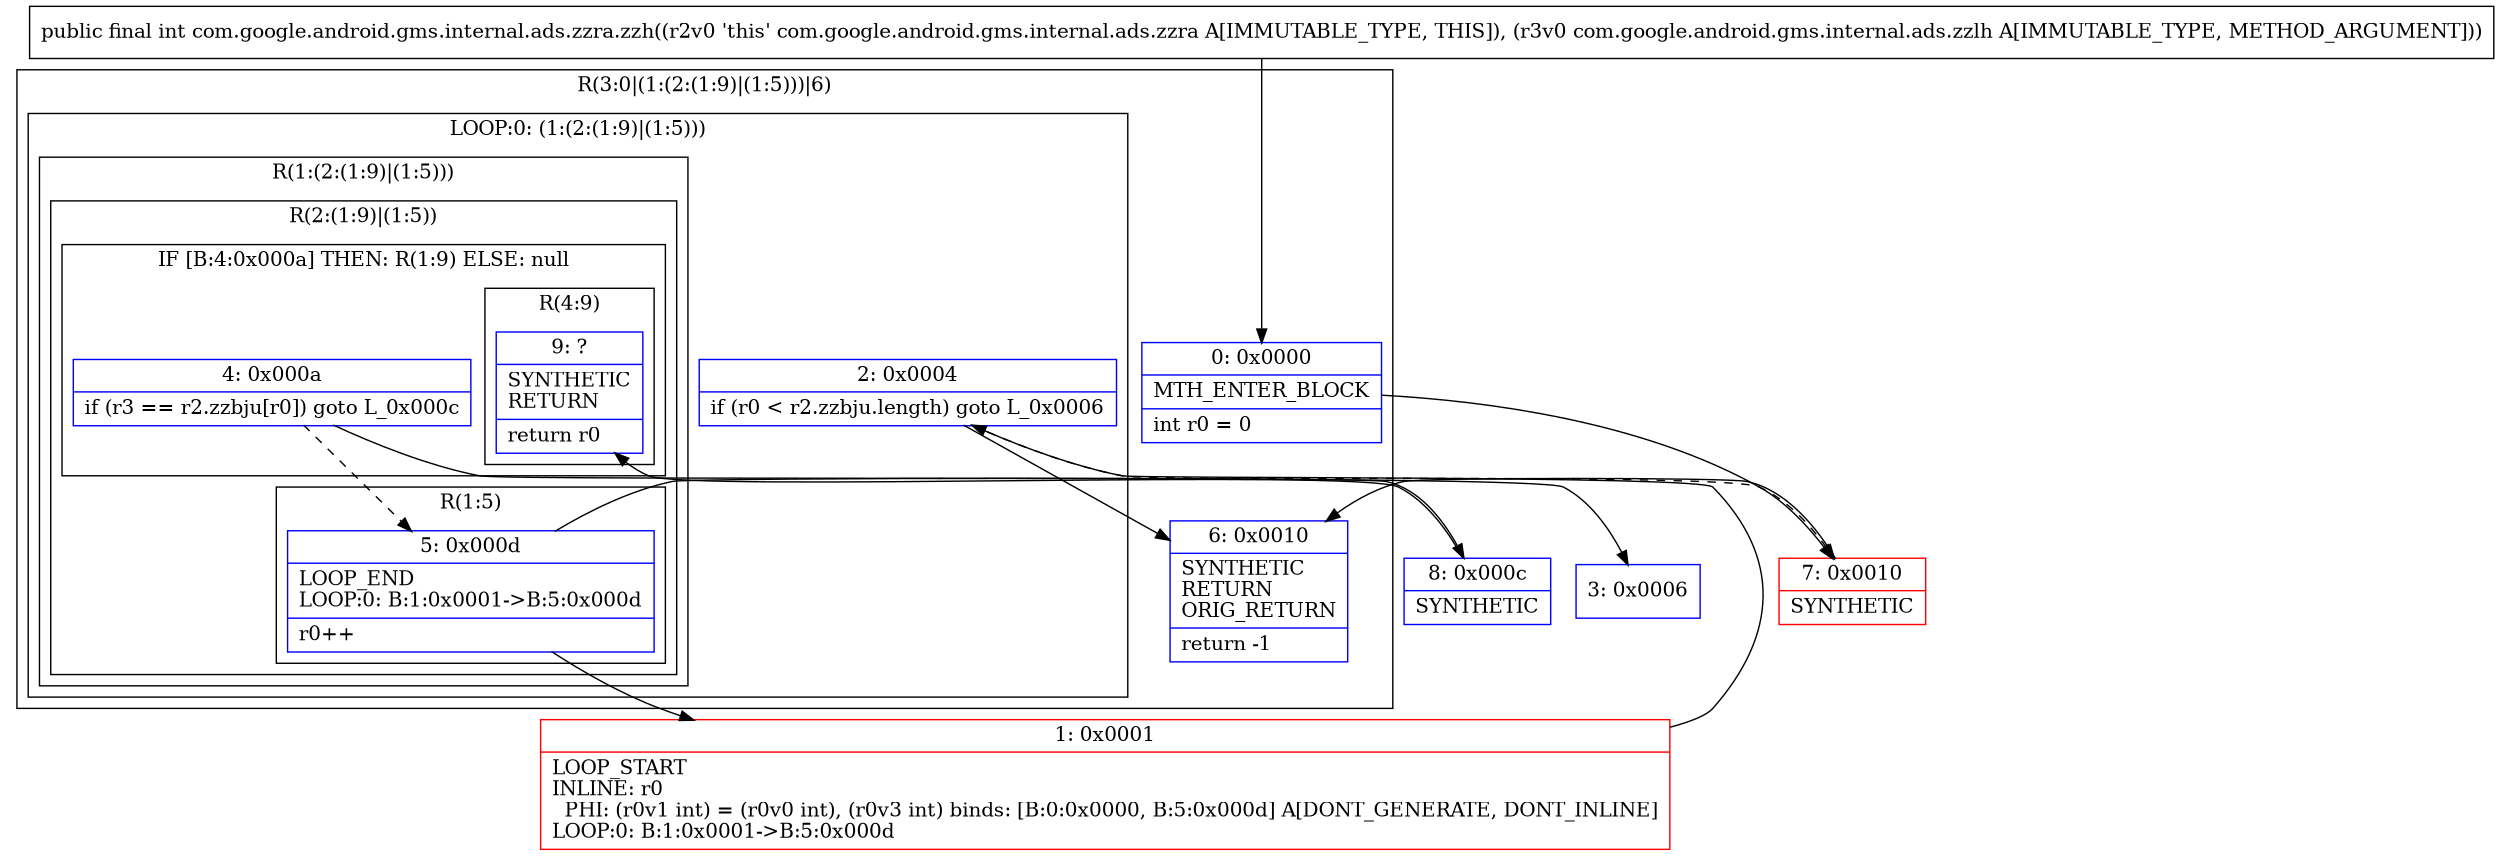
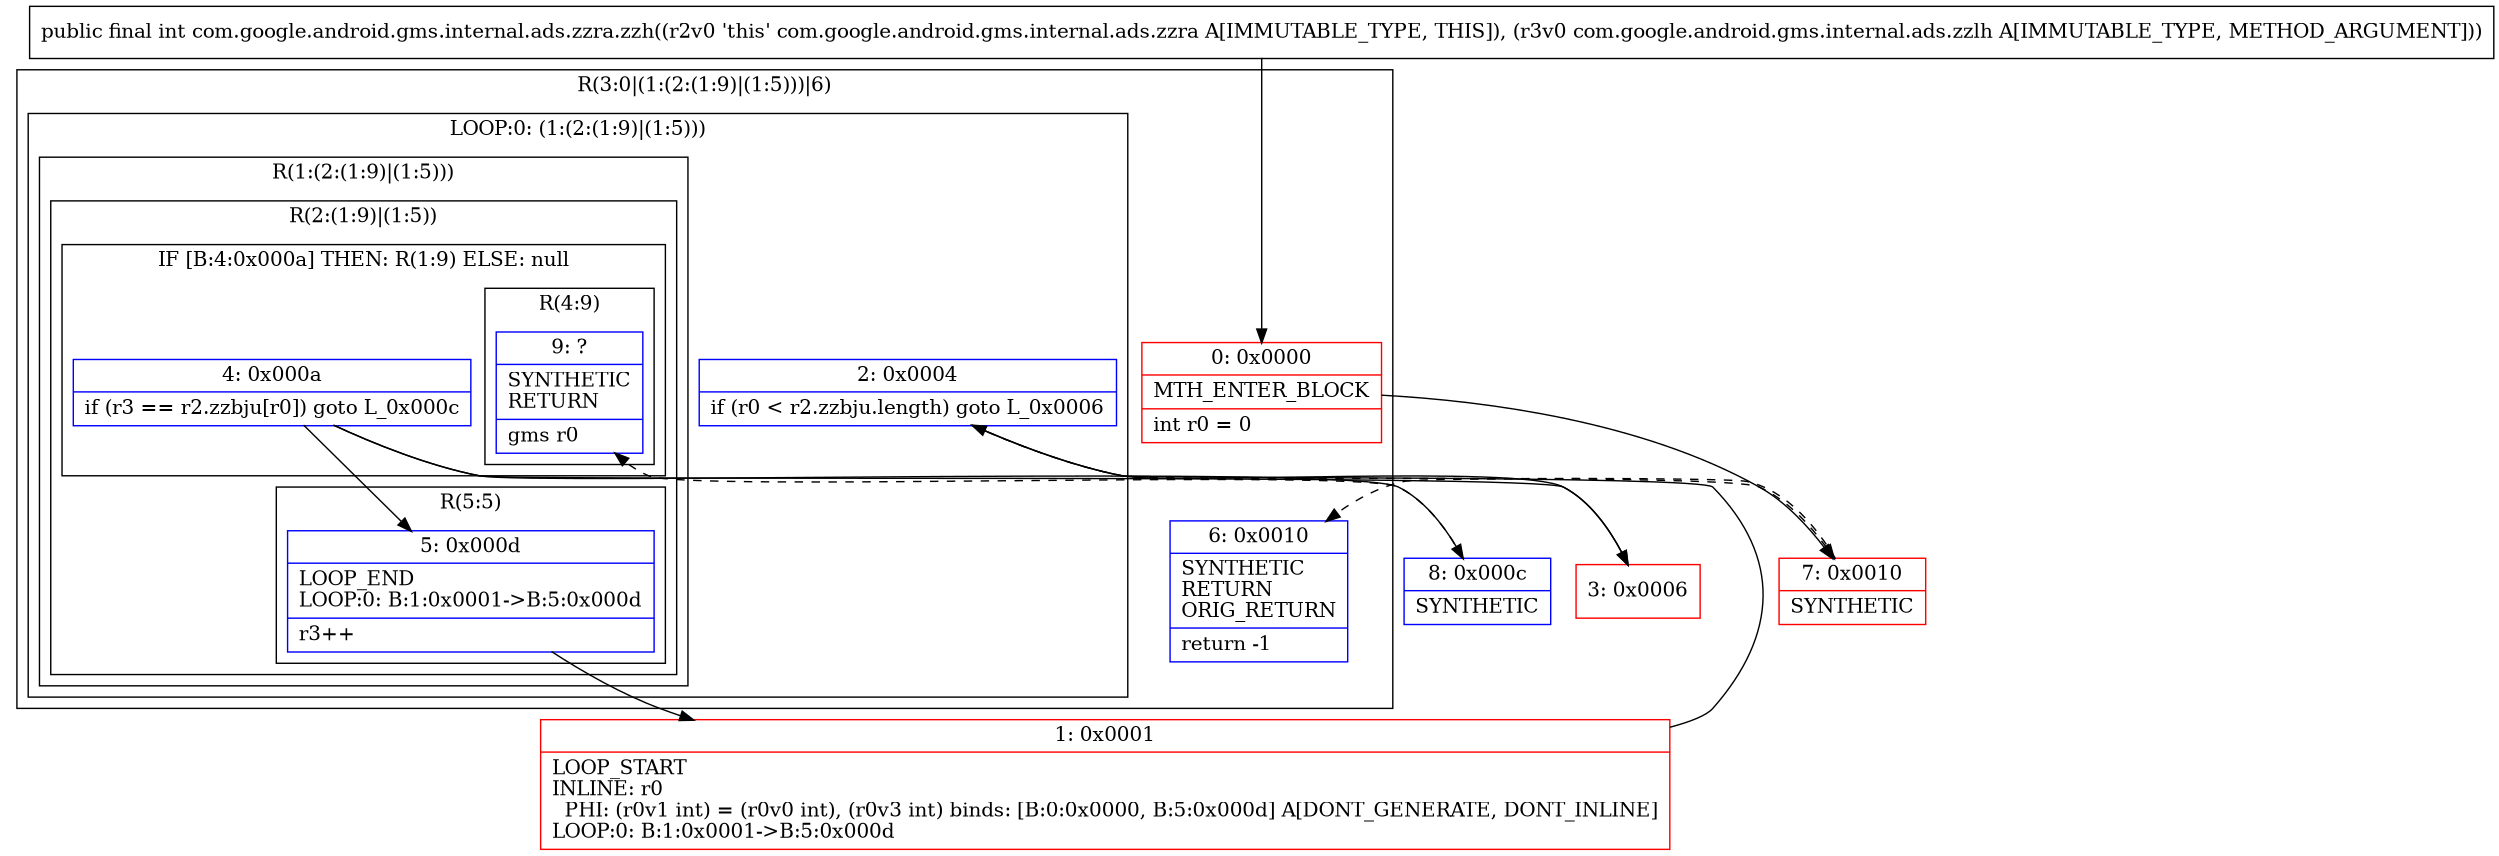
node "0: 0x0000": color blue -> red
node "9: ?": text "return r0" -> "gms r0"
edge "4: 0x000a" -> "5: 0x000d": style dashed -> solid
edge "2: 0x0004" -> "6: 0x0010": now "2: 0x0004" -> "3: 0x0006"
edge "5: 0x000d" -> "8: 0x000c": now "4: 0x000a" -> "8: 0x000c"
edge "7: 0x0010" -> "6: 0x0010": style solid -> dashed
edge "8: 0x000c" -> "9: ?": style solid -> dashed
cluster "R(1:5)": label "R(1:5)" -> "R(5:5)"
node "3: 0x0006": color blue -> red
node "5: 0x000d": text "r0++" -> "r3++"
